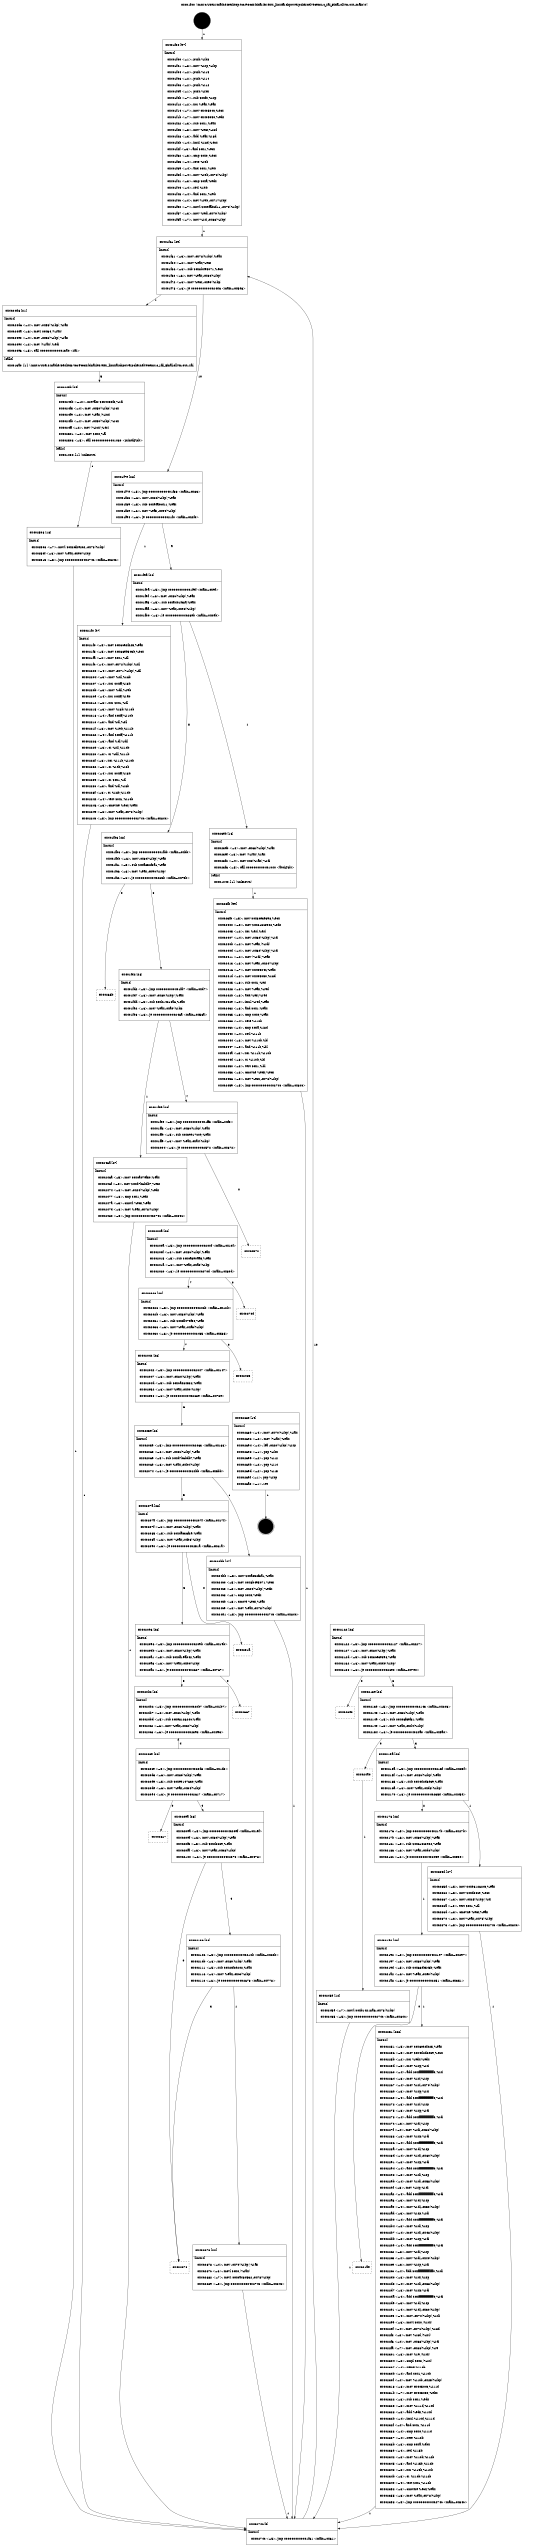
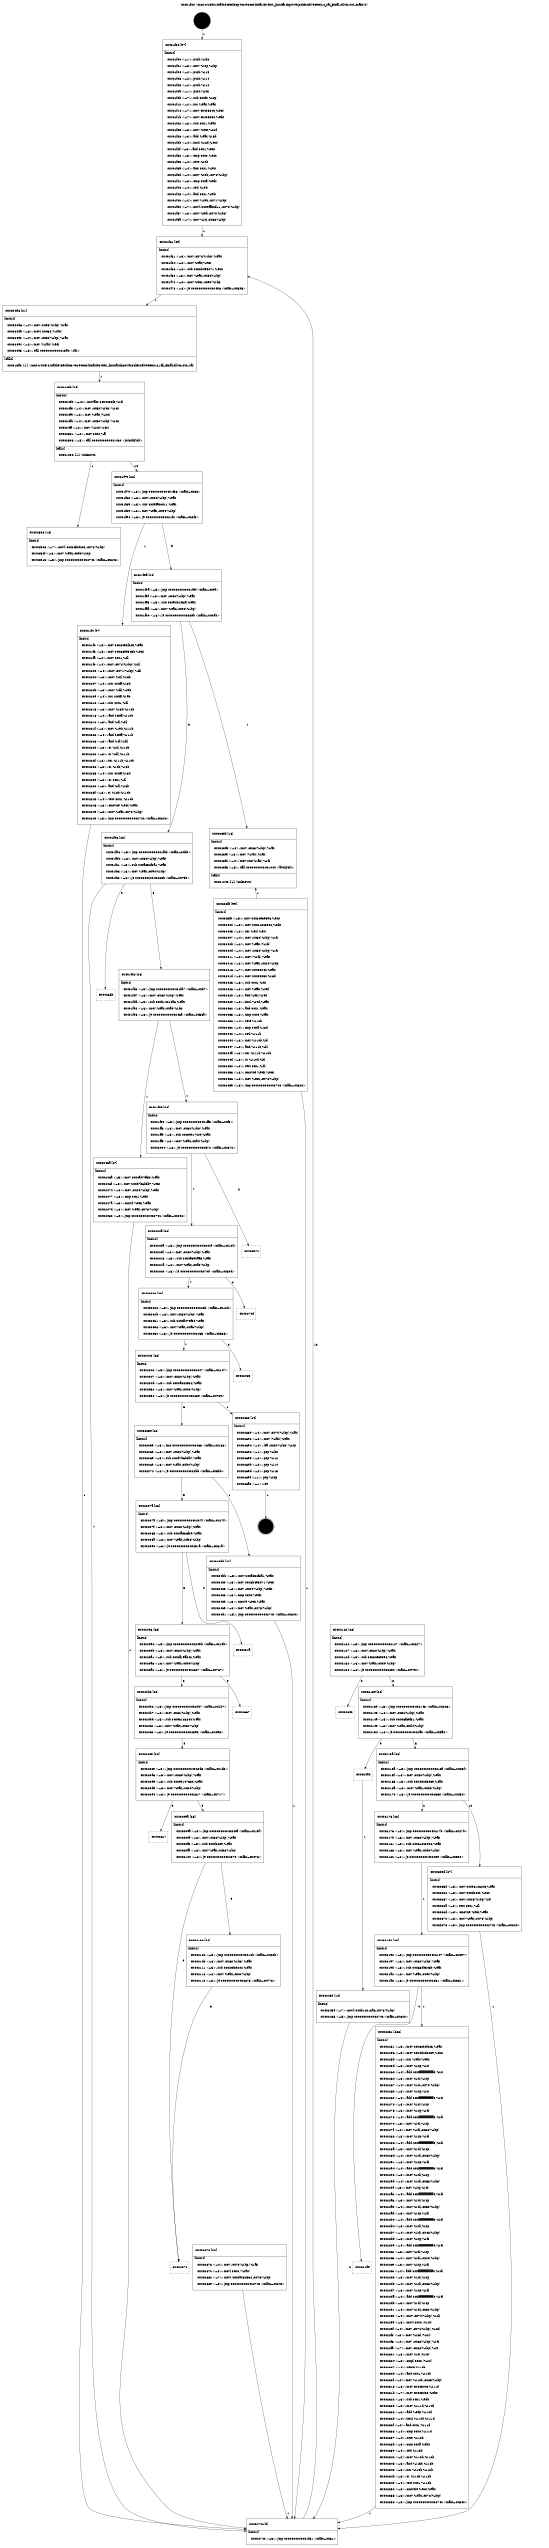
edge "0x4024d6 [21]" -> "0x4024eb [29]": label " 5" -> " 1"
edge "0x401f61 [29]" -> "0x401f7e [28]": now "0x4024eb [29]" -> "0x401f7e [28]"
edge "0x4023eb [16]" -> "0x4023fb [99]": reversed
edge "0x401fee [28]" -> "0x40200a [28]": added, label "7"
edge "0x402042 [28]" -> "0x40268e [19]": added, label "1"
edge "0x402508 [18]" -> "0x40274c [5]": now "0x401fb6 [28]" -> "0x40274c [5]"
edge "0x4020ce [28]" -> "0x4020b2 [28]": reversed
edge "0x40215a [28]" -> "0x40235d [27]": label " 1" -> " 10"
edge "0x402106 [28]" -> "0x402678 [22]": removed, label "1"
edge "0x40245e [12]" -> "0x40274c [5]": label " 1" -> " 0"
